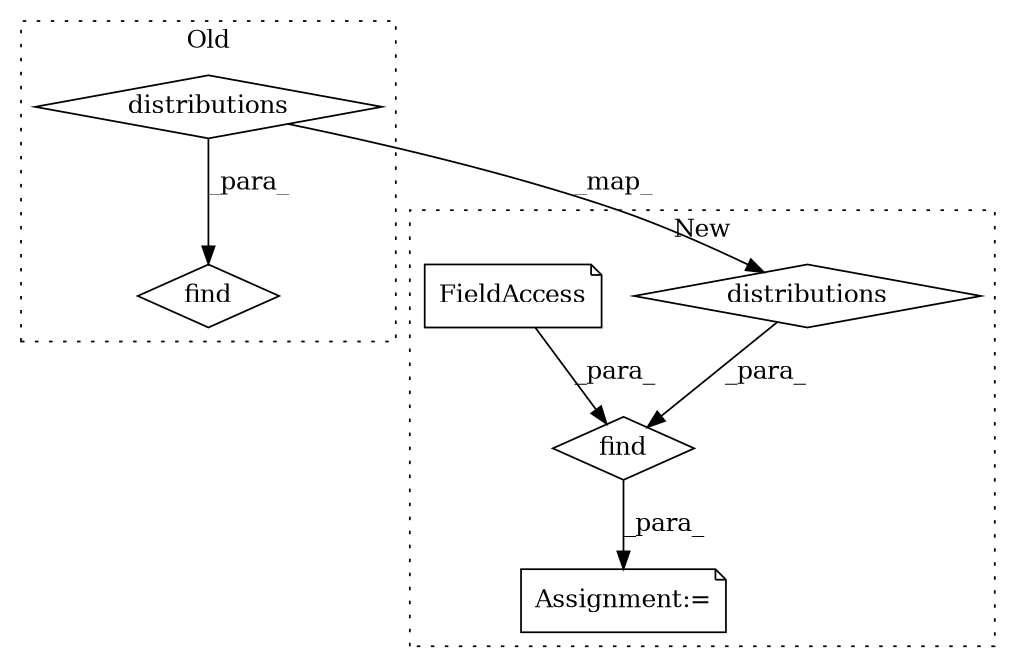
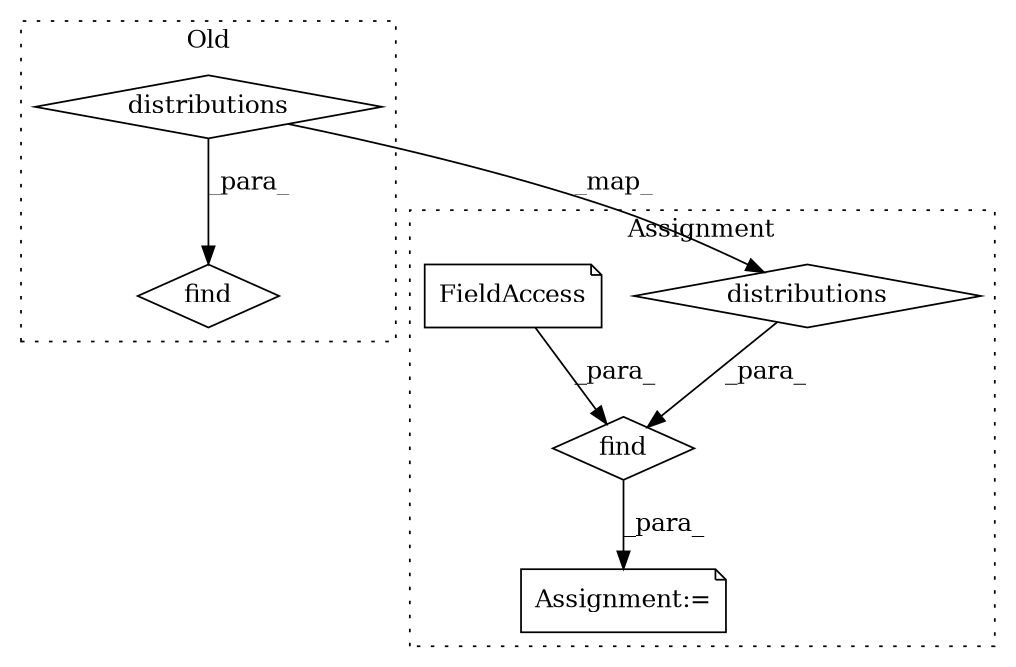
cluster "New": label "New" -> "Assignment"
